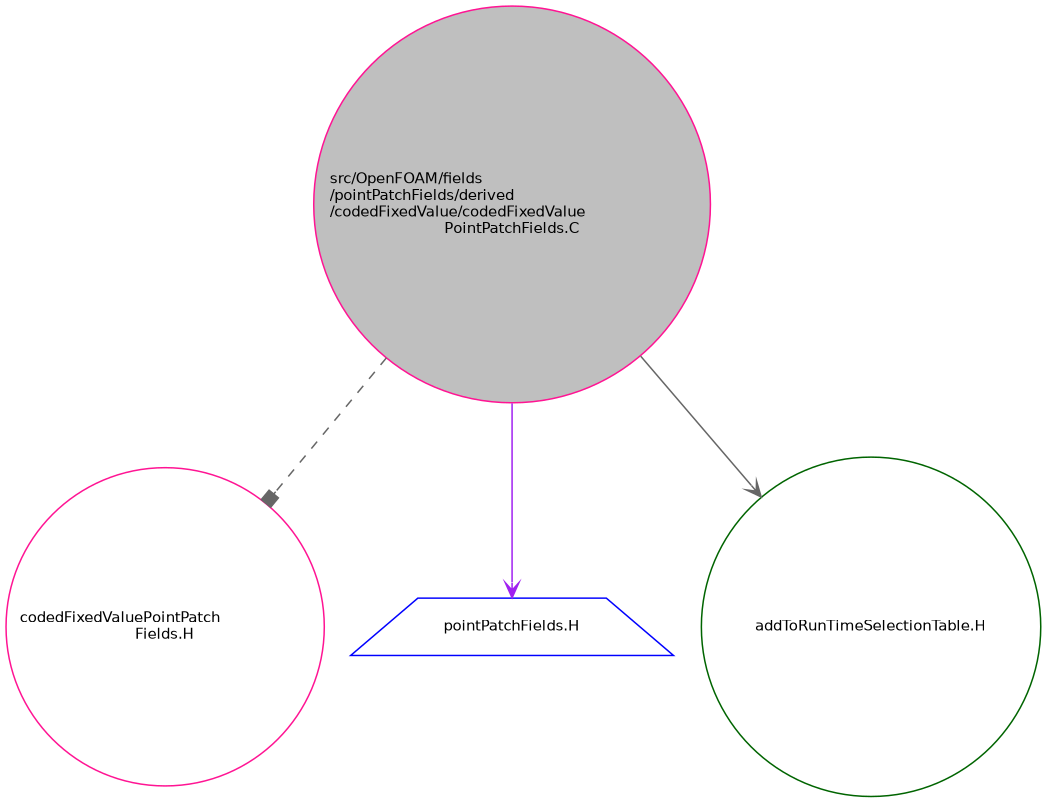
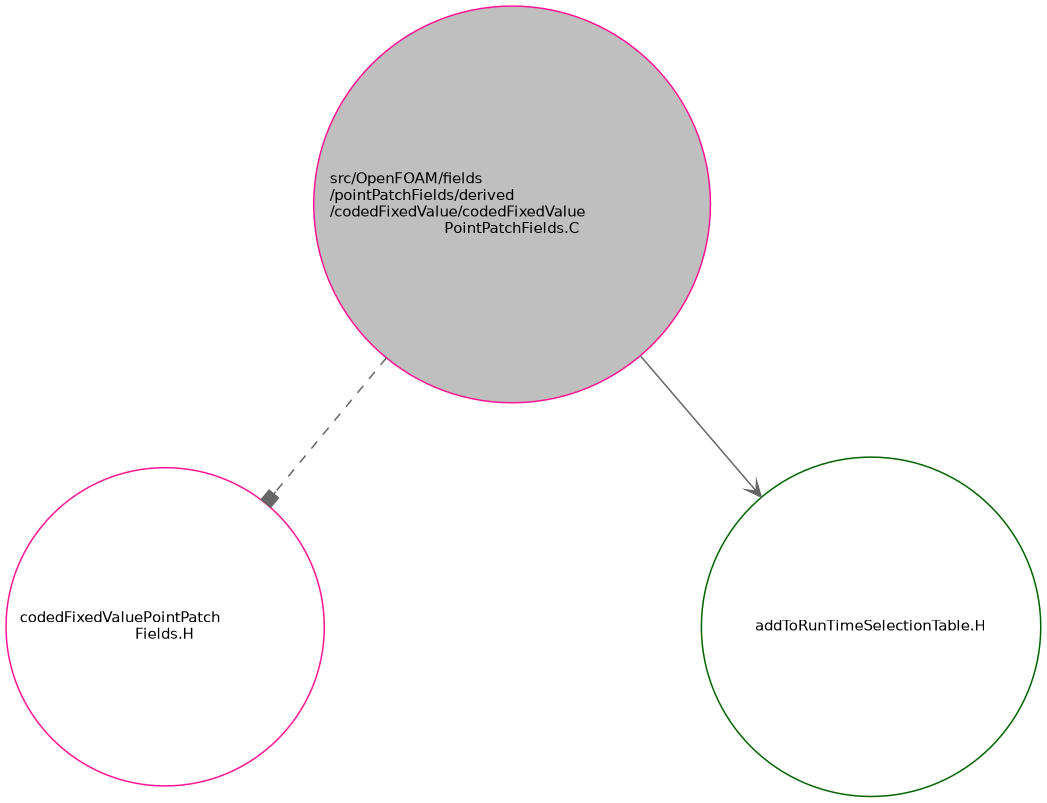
node "pointPatchFields.H": removed
